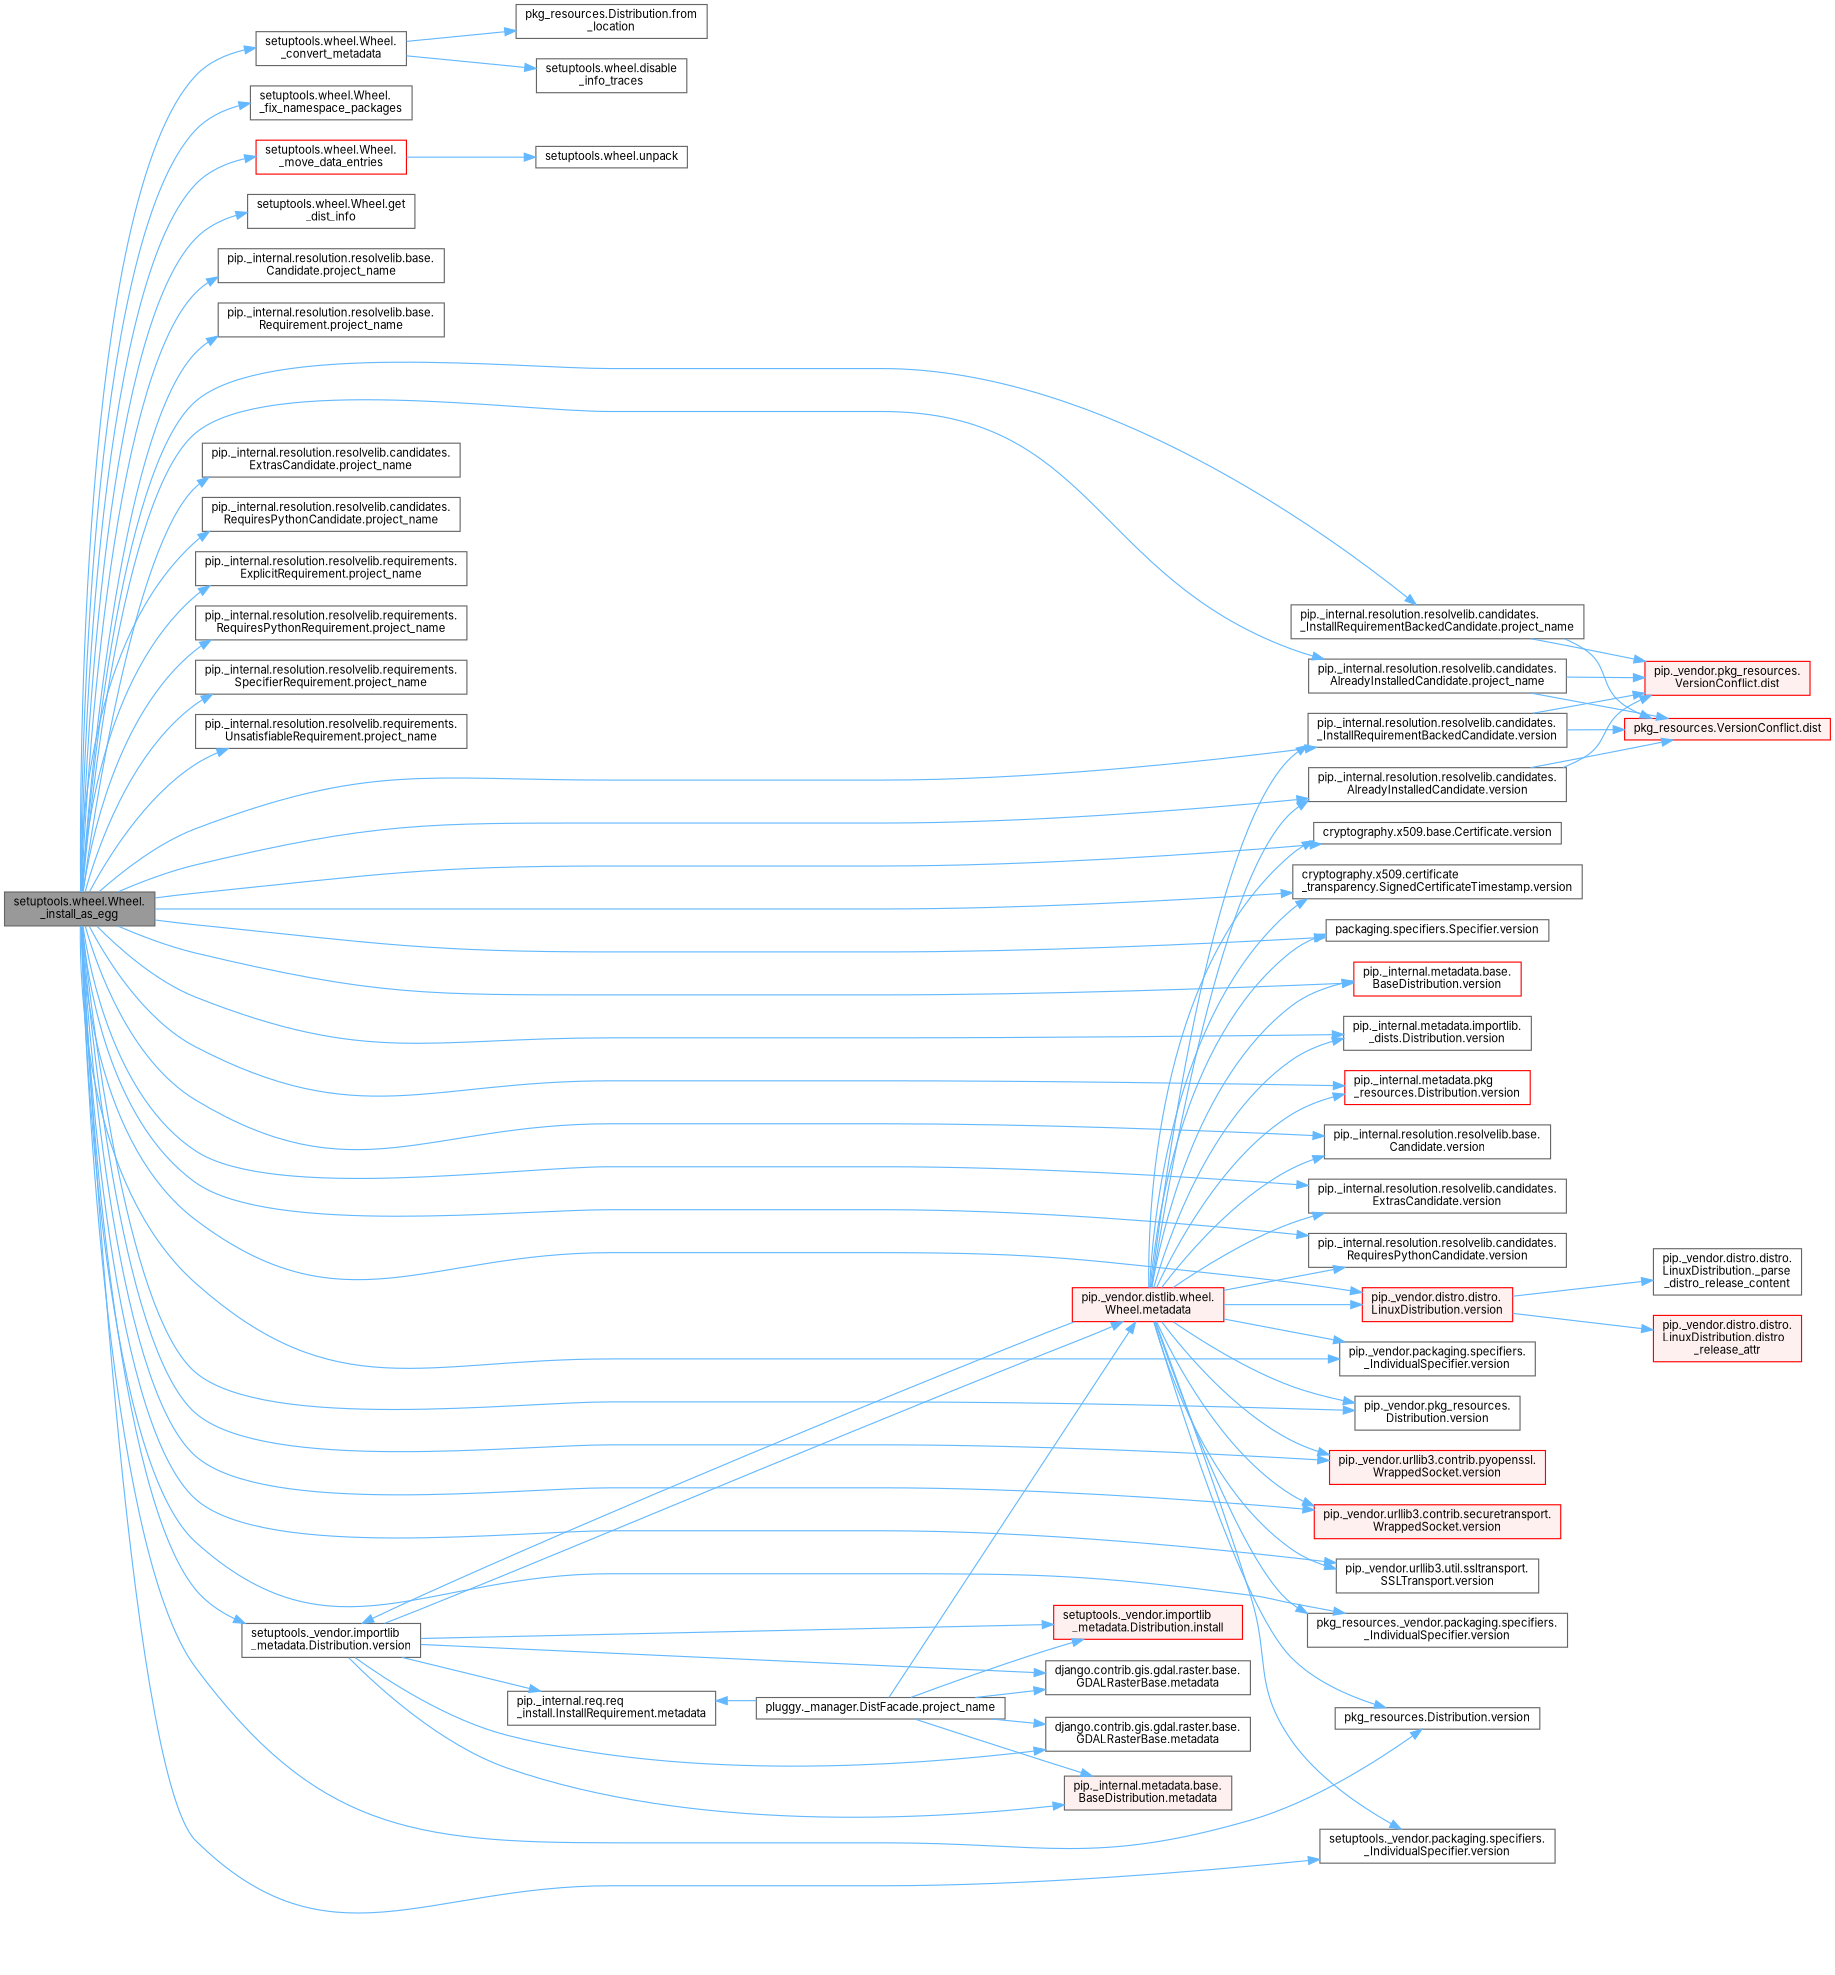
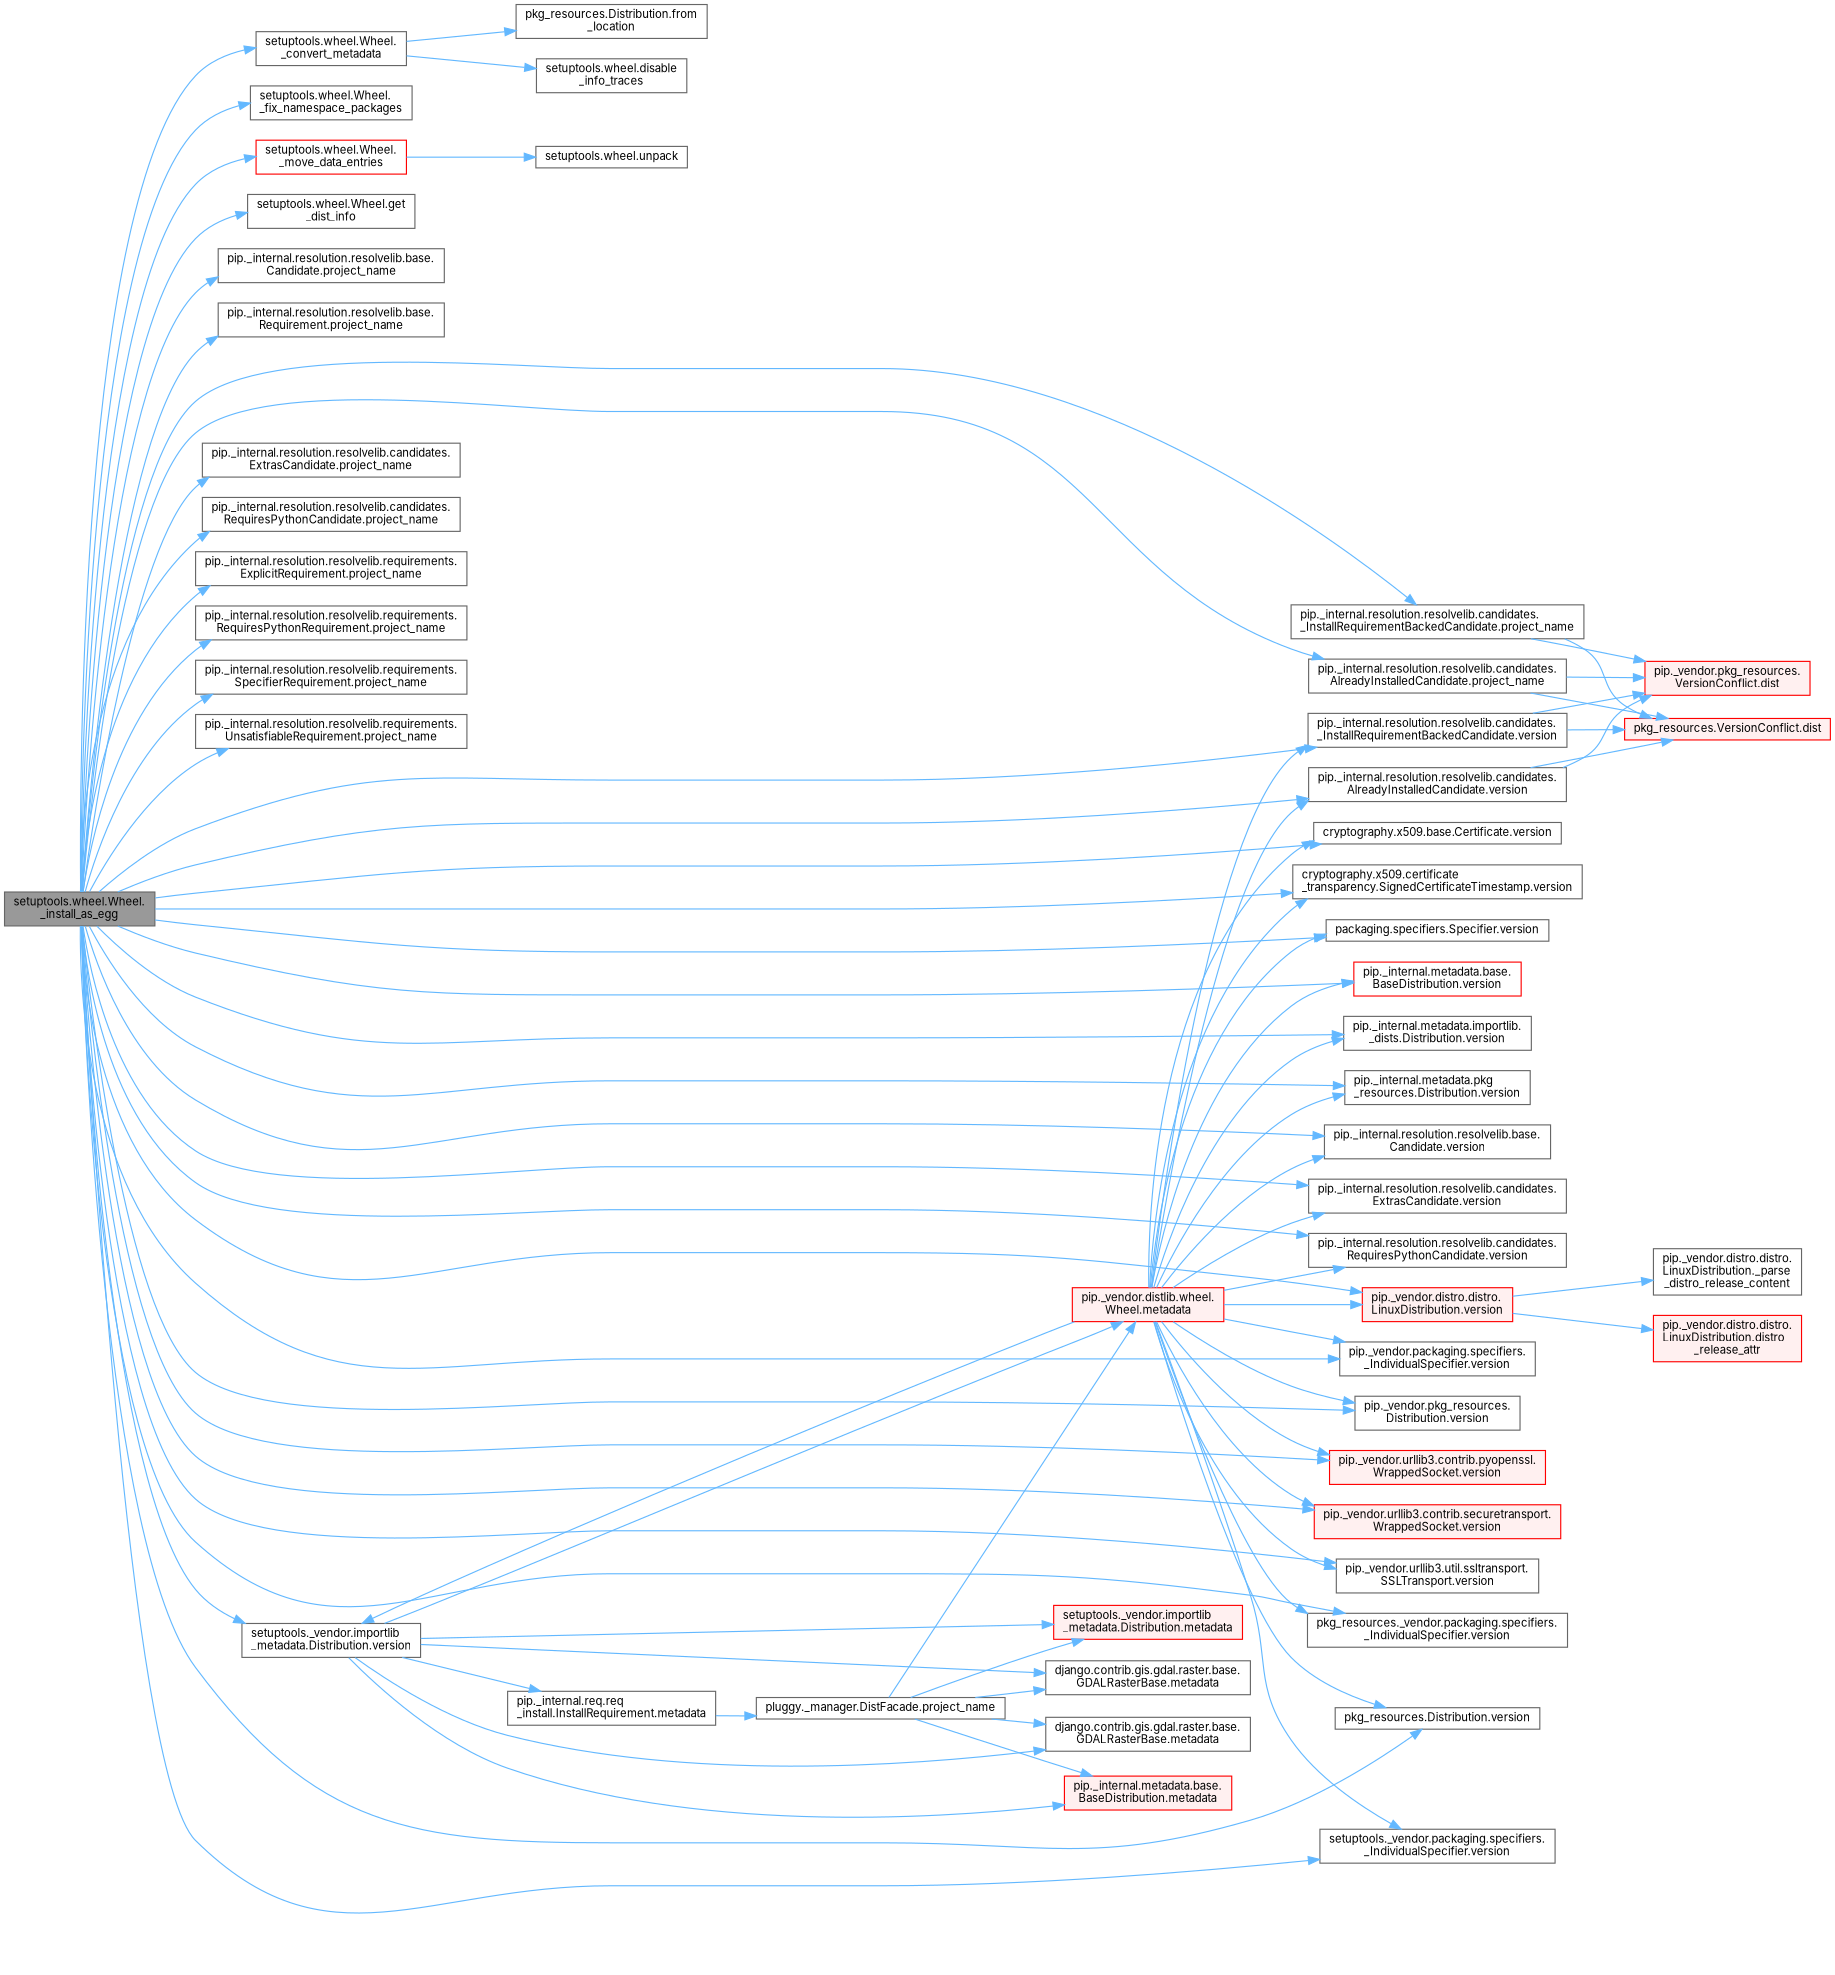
node "pip._internal.metadata.pkg _resources.Distribution.version": color red -> grey40
node "setuptools._vendor.importlib _metadata.Distribution.install": label "setuptools._vendor.importlib _metadata.Distribution.install" -> "setuptools._vendor.importlib _metadata.Distribution.metadata"
edge "pluggy._manager.DistFacade.project_name" -> "pip._internal.req.req _install.InstallRequirement.metadata": reversed
node "pip._internal.metadata.base. BaseDistribution.metadata": color grey40 -> red
